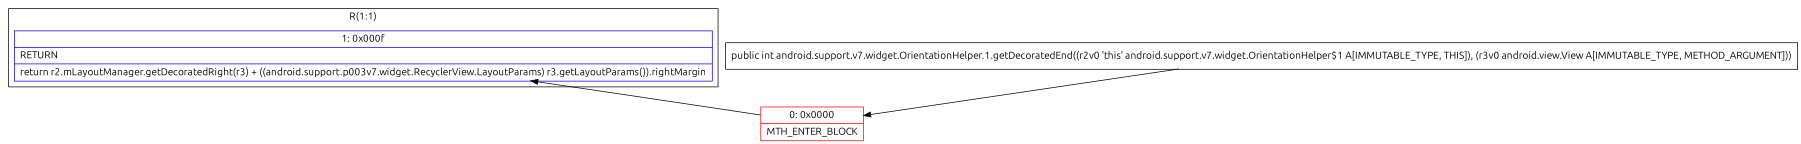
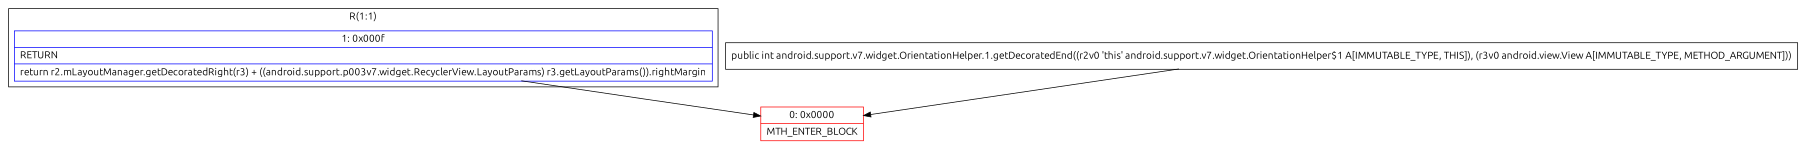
edge "0: 0x0000" -> "1: 0x000f": reversed
